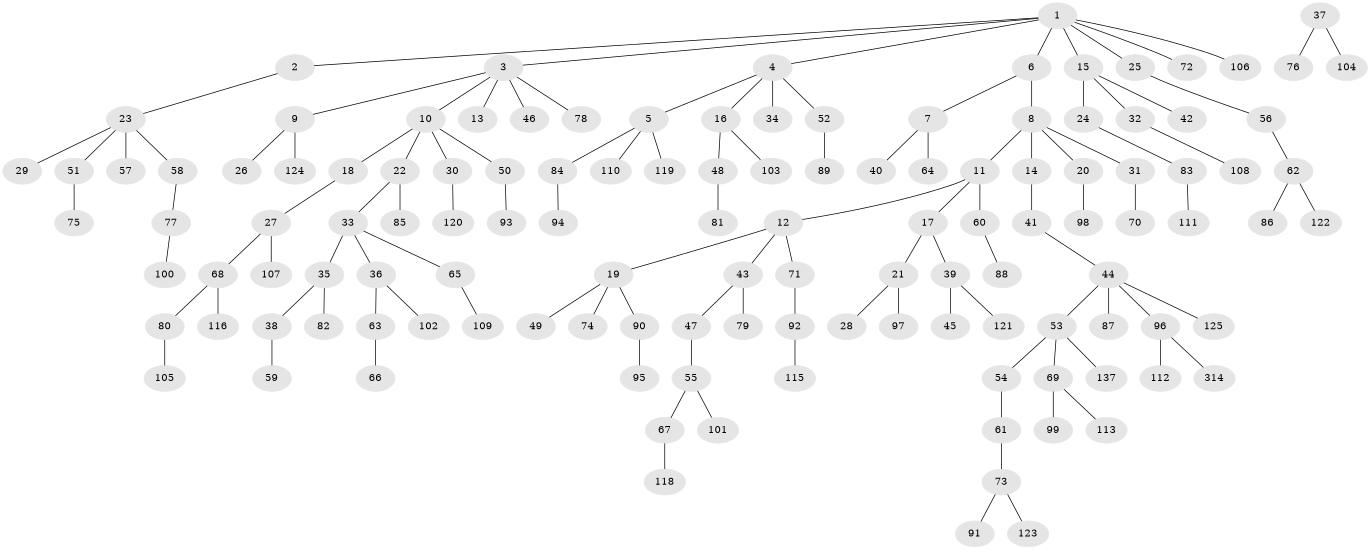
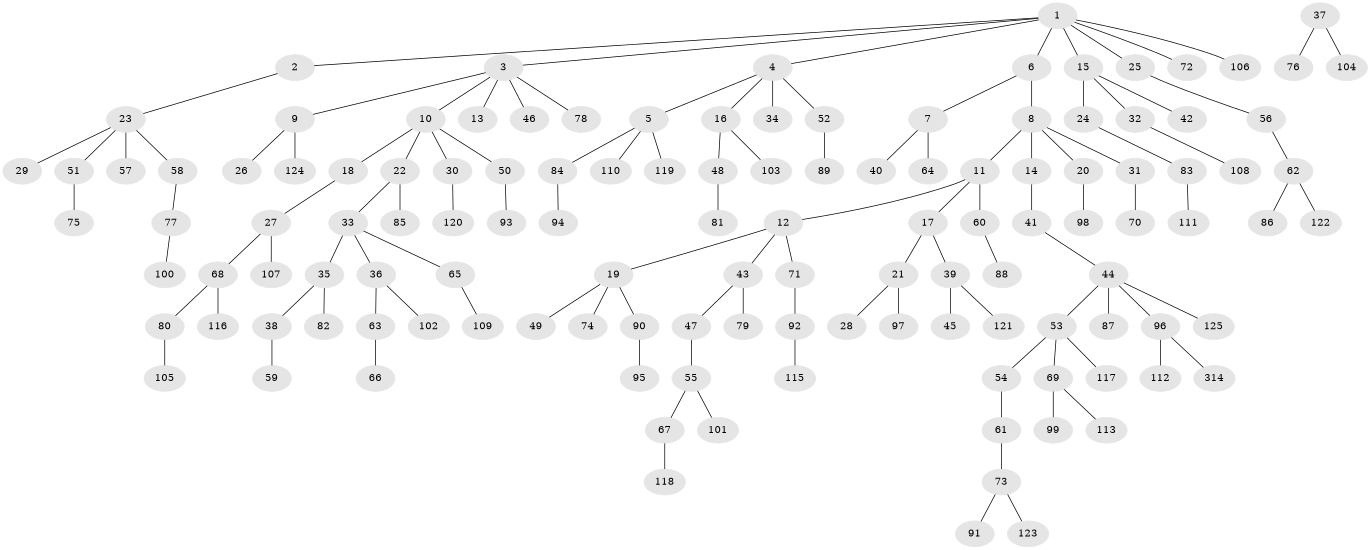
node "137": label "137" -> "117"
